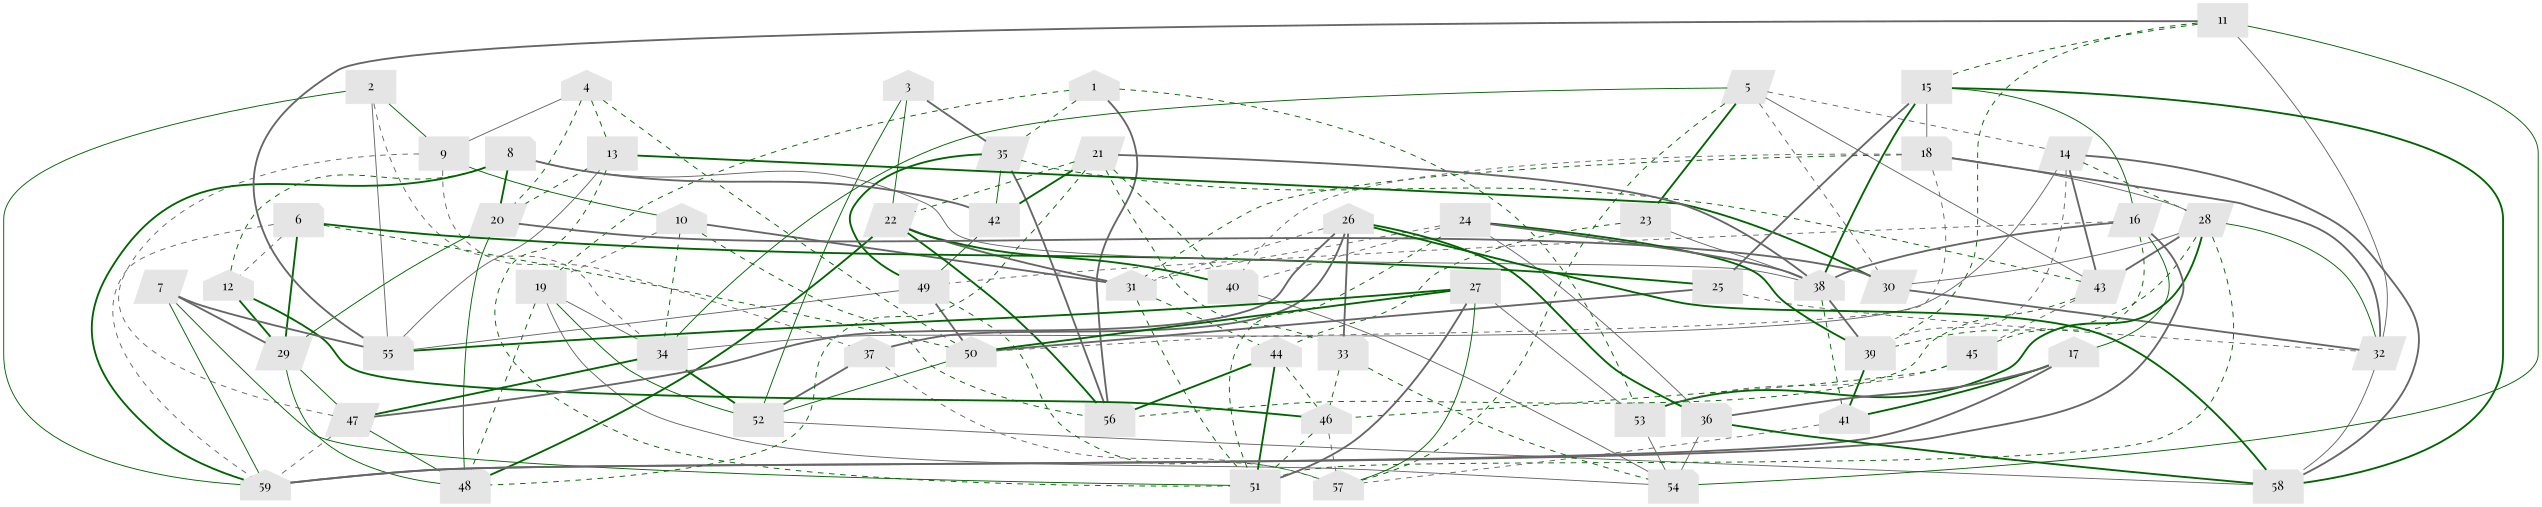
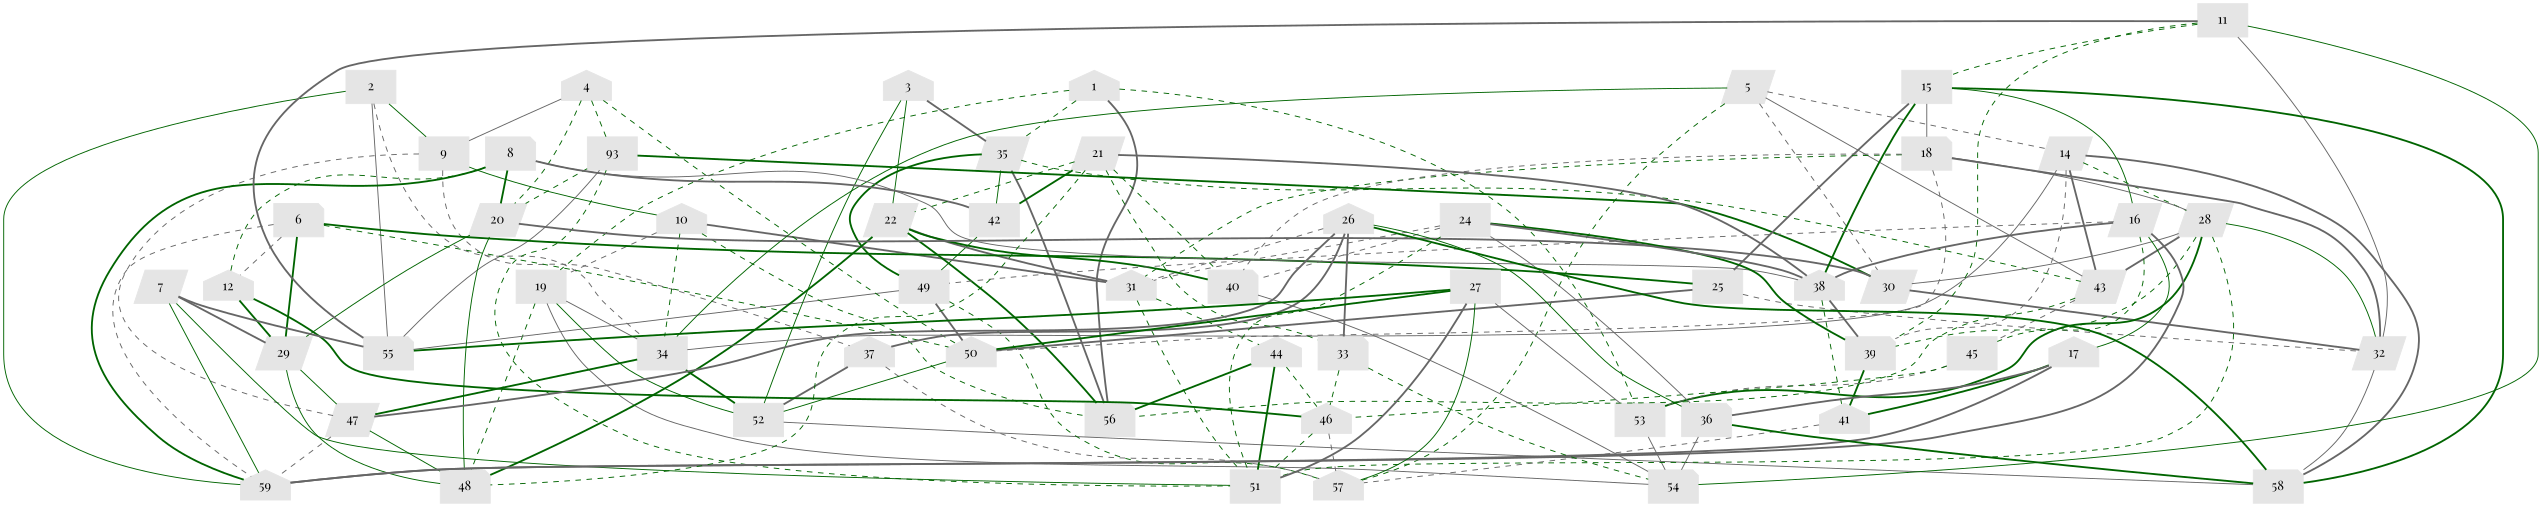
node "13": label "13" -> "93"
node "23": removed
edge "26" -- "36": style bold -> solid
